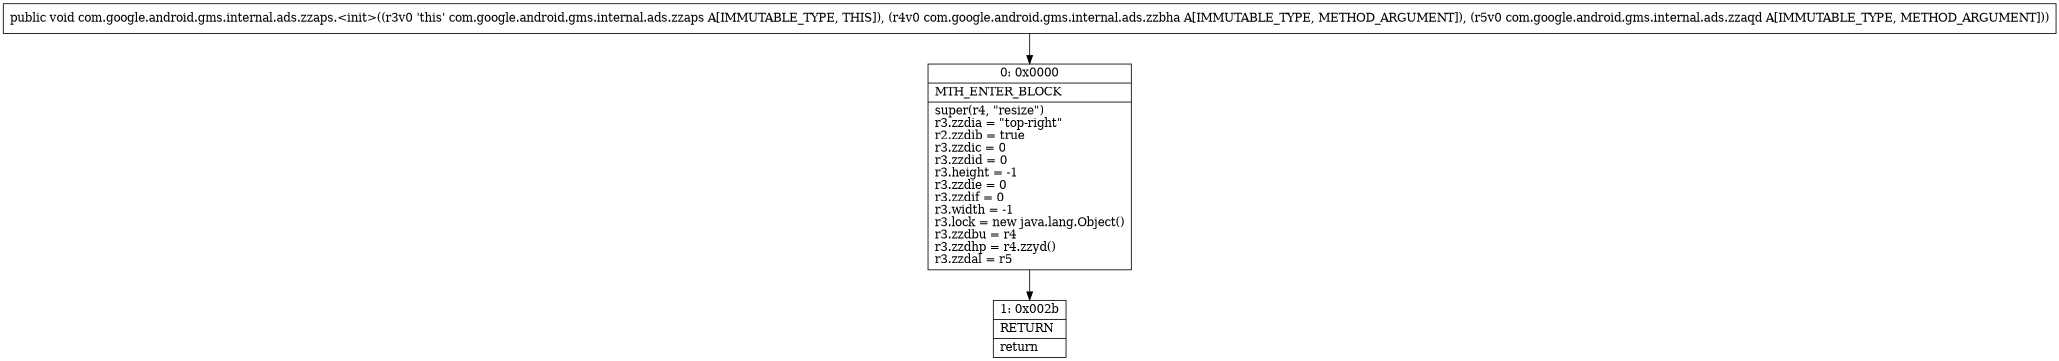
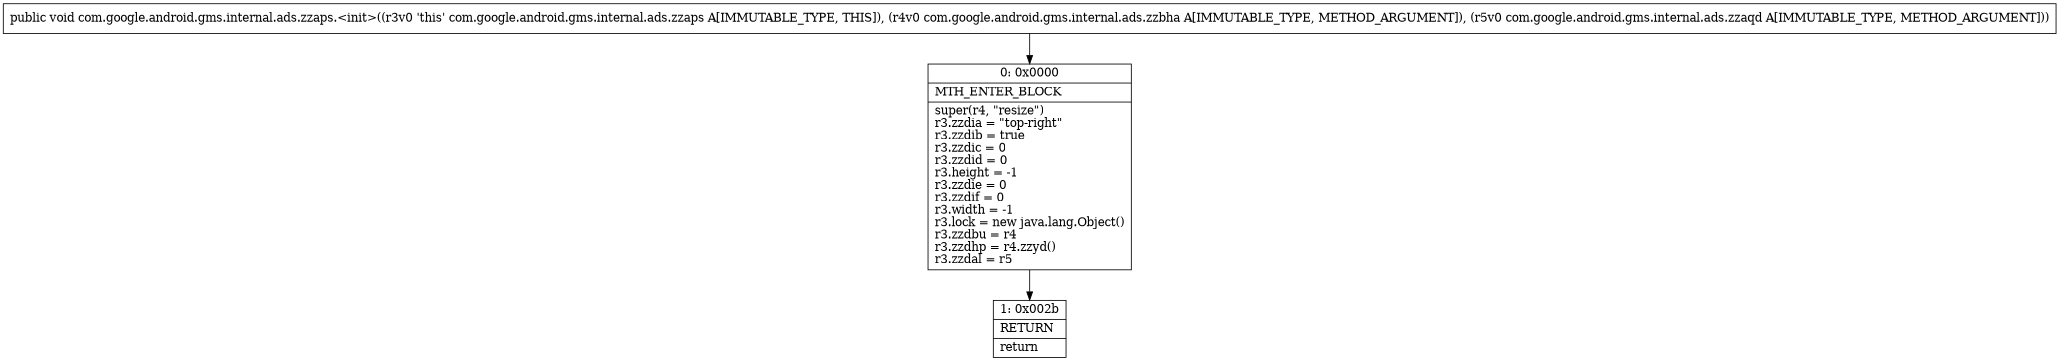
node "0: 0x0000": text "r2.zzdib = true" -> "r3.zzdib = true"
